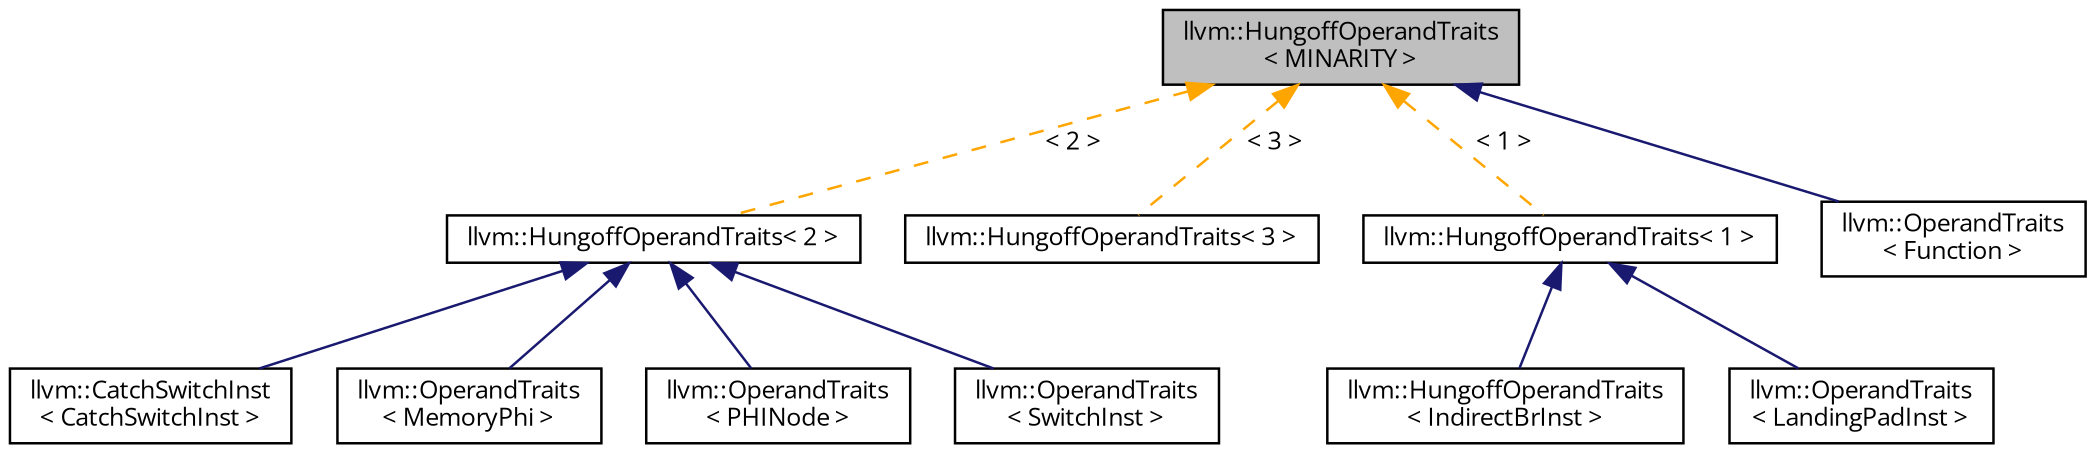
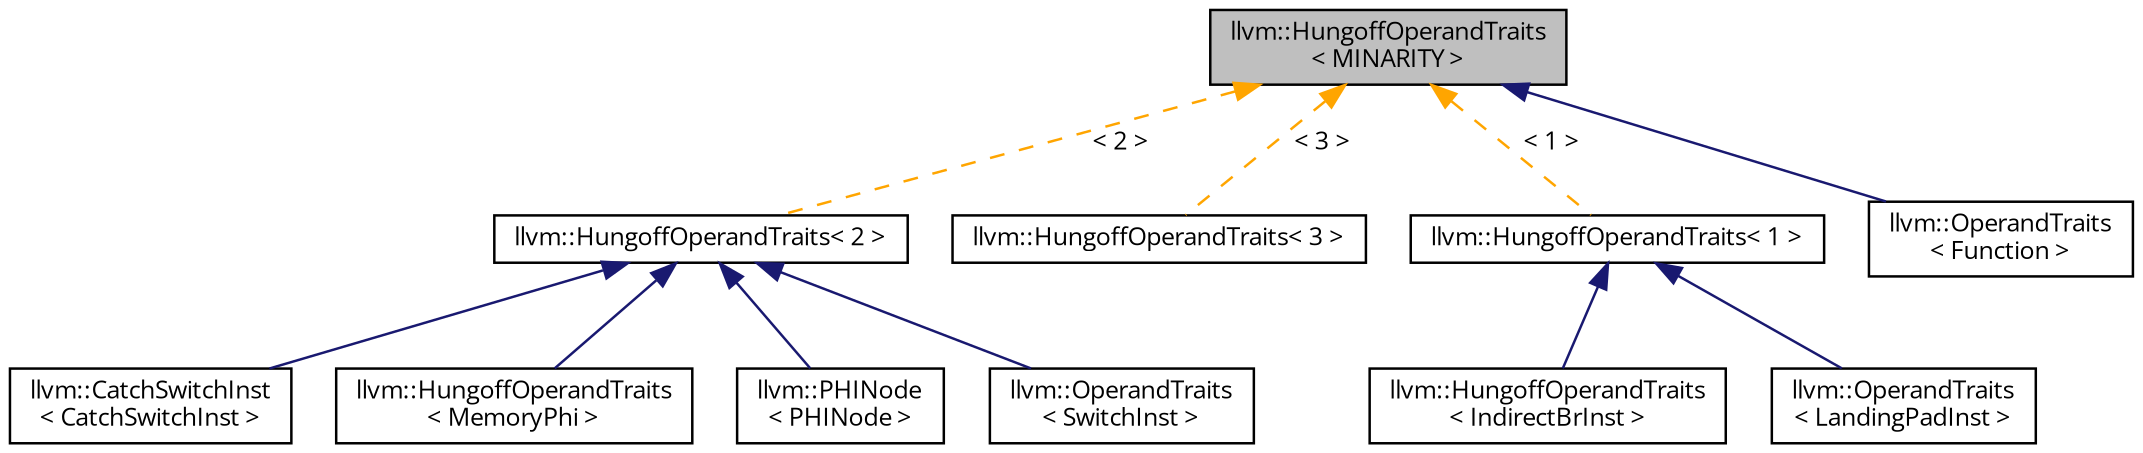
node "llvm::OperandTraits < MemoryPhi >": label "llvm::OperandTraits < MemoryPhi >" -> "llvm::HungoffOperandTraits < MemoryPhi >"
node "llvm::OperandTraits < PHINode >": label "llvm::OperandTraits < PHINode >" -> "llvm::PHINode < PHINode >"
